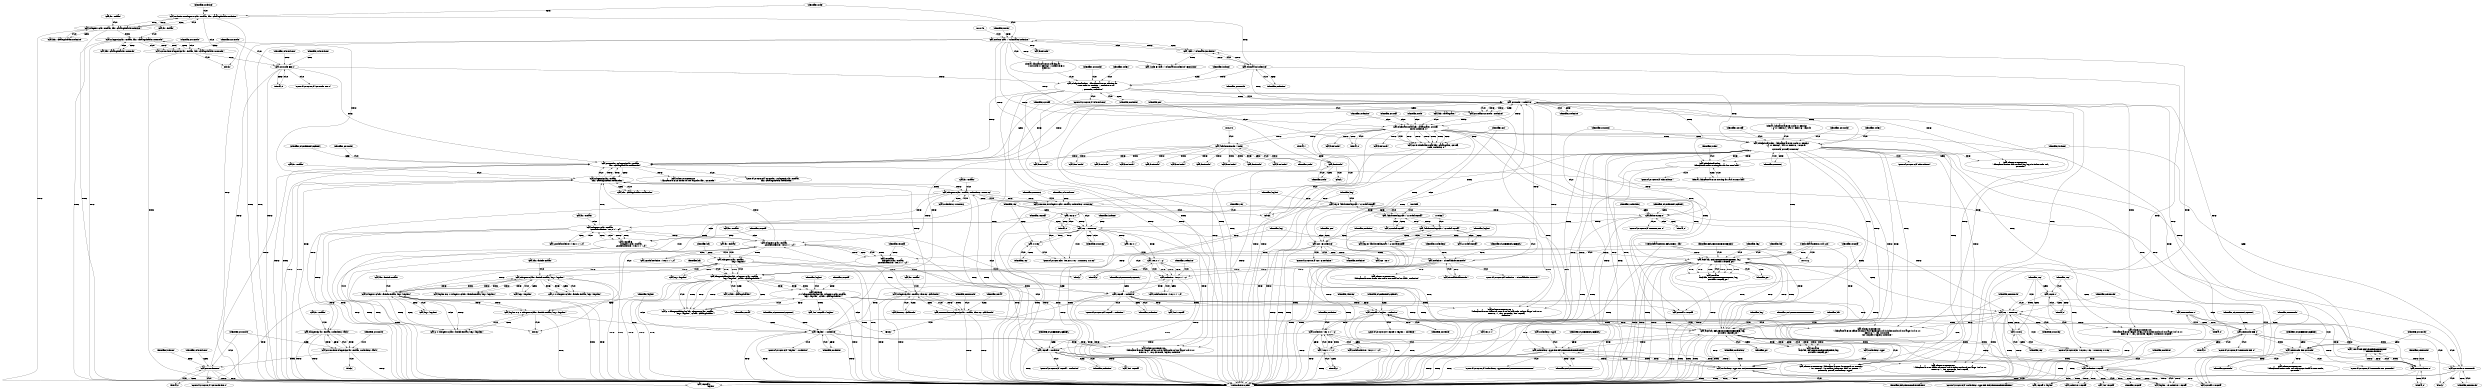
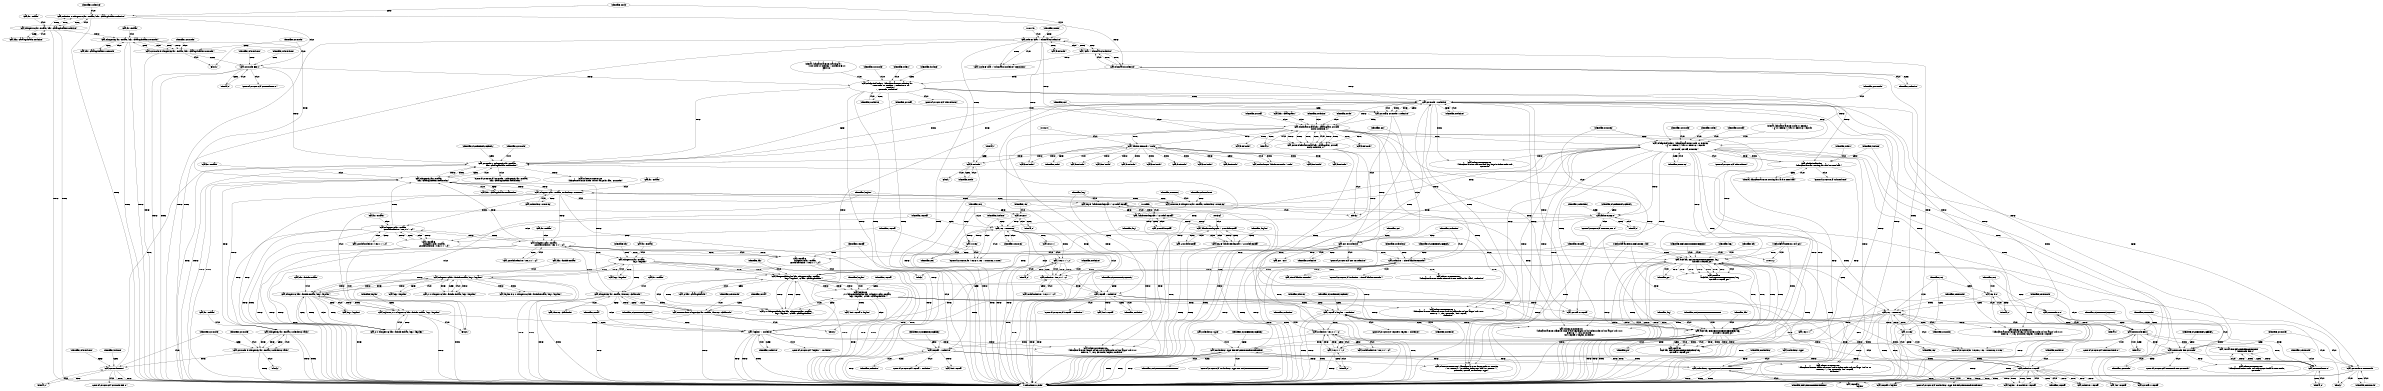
node "(Call,node_desc = (hfs_btree_node *) node)": added
node "(Call,sizeof(hfs_has_node))": label "(Call,sizeof(hfs_has_node))" -> "(Call,sizeof(hfs_btree_node))"
